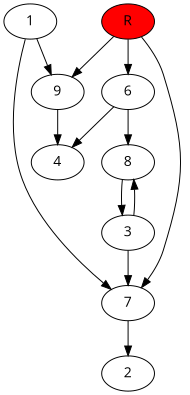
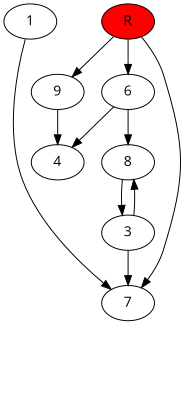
edge "1" -> "9": removed
node "2": removed
